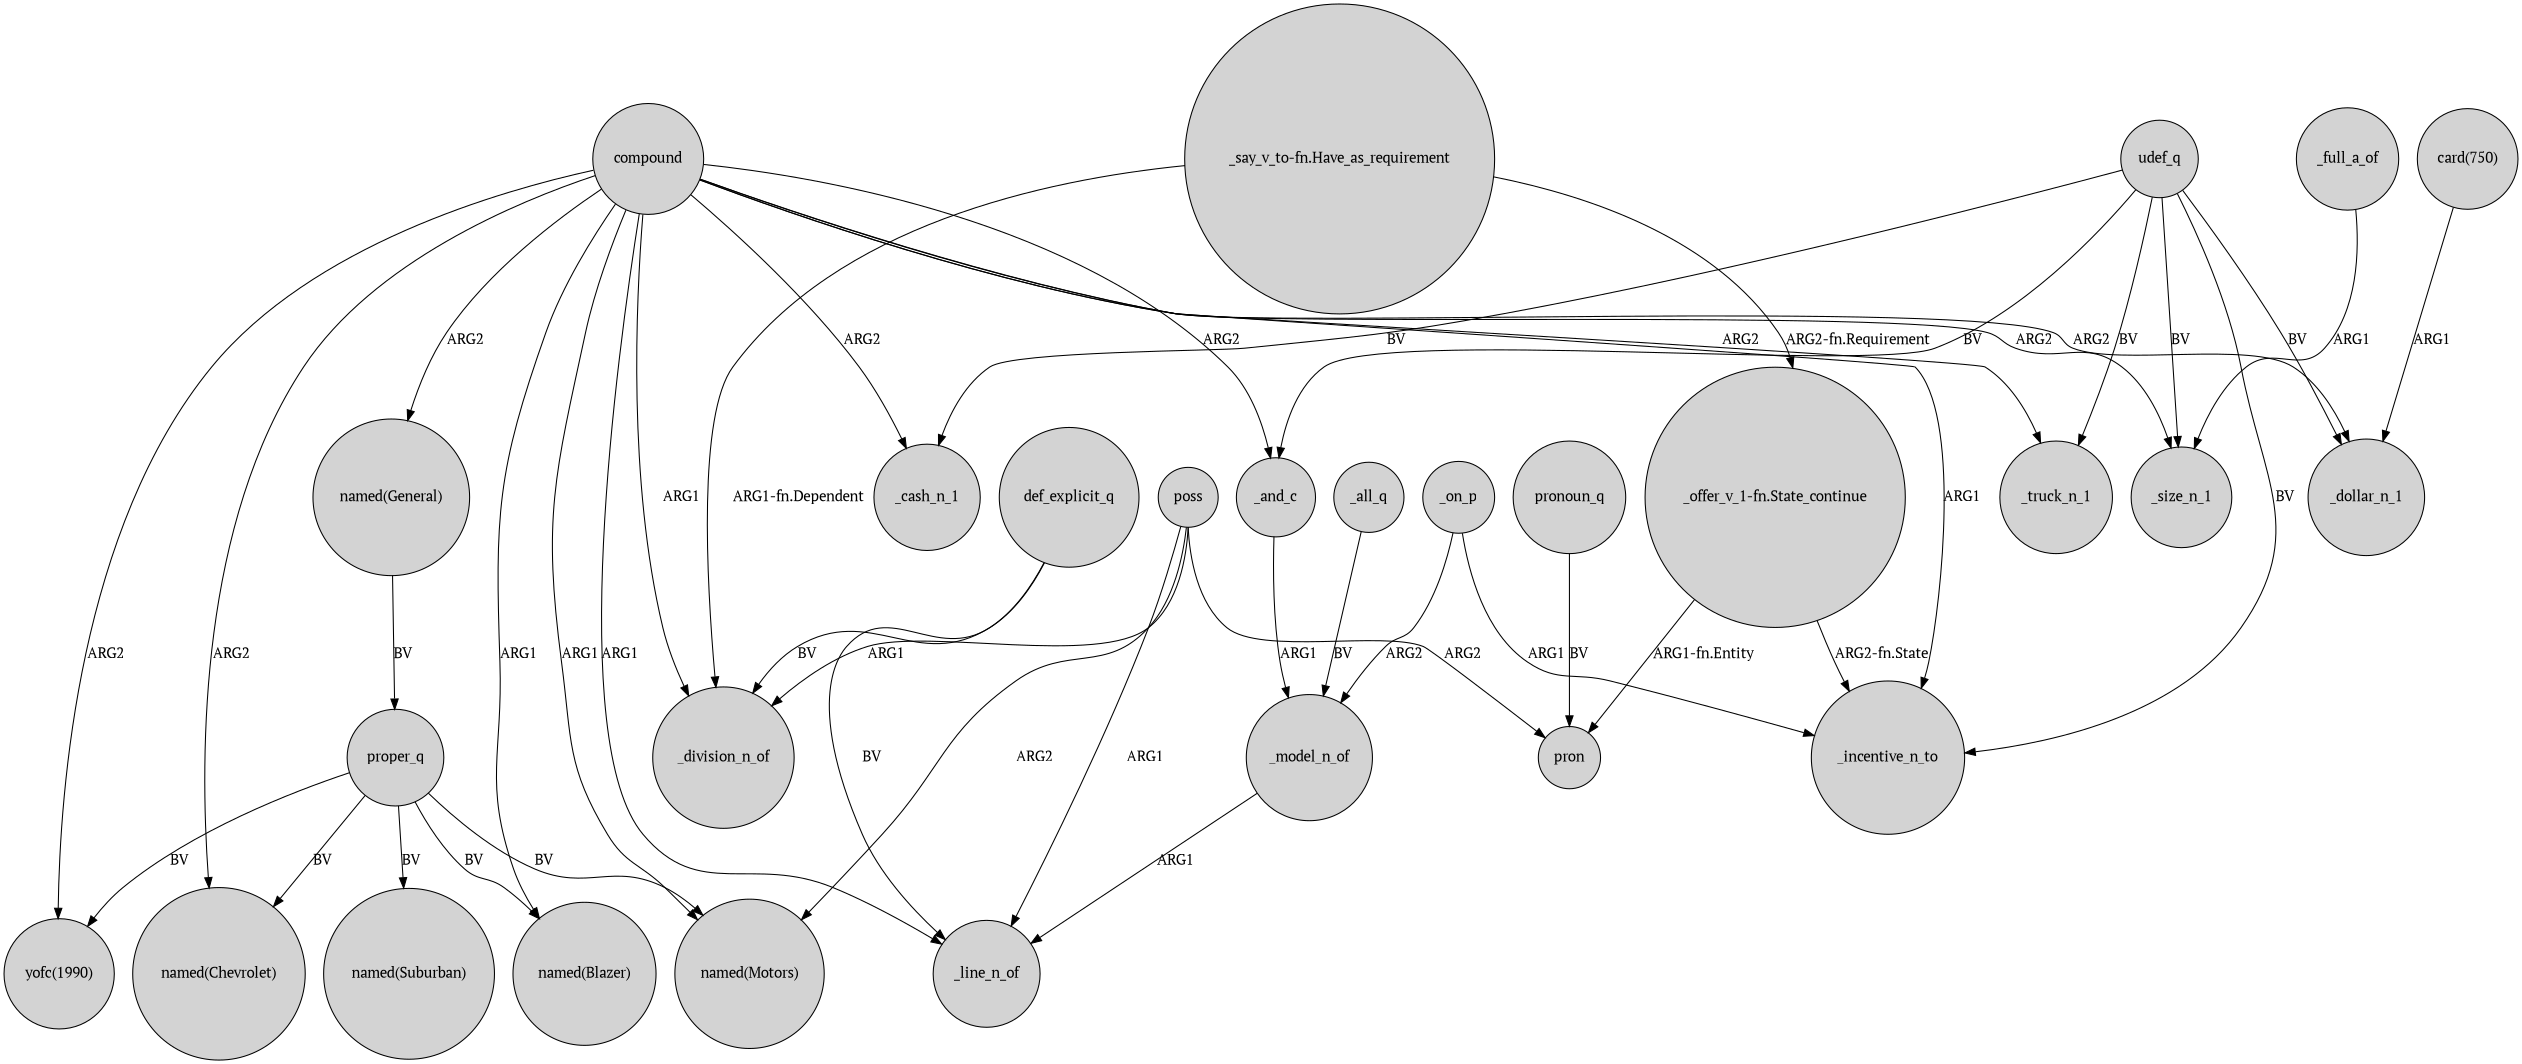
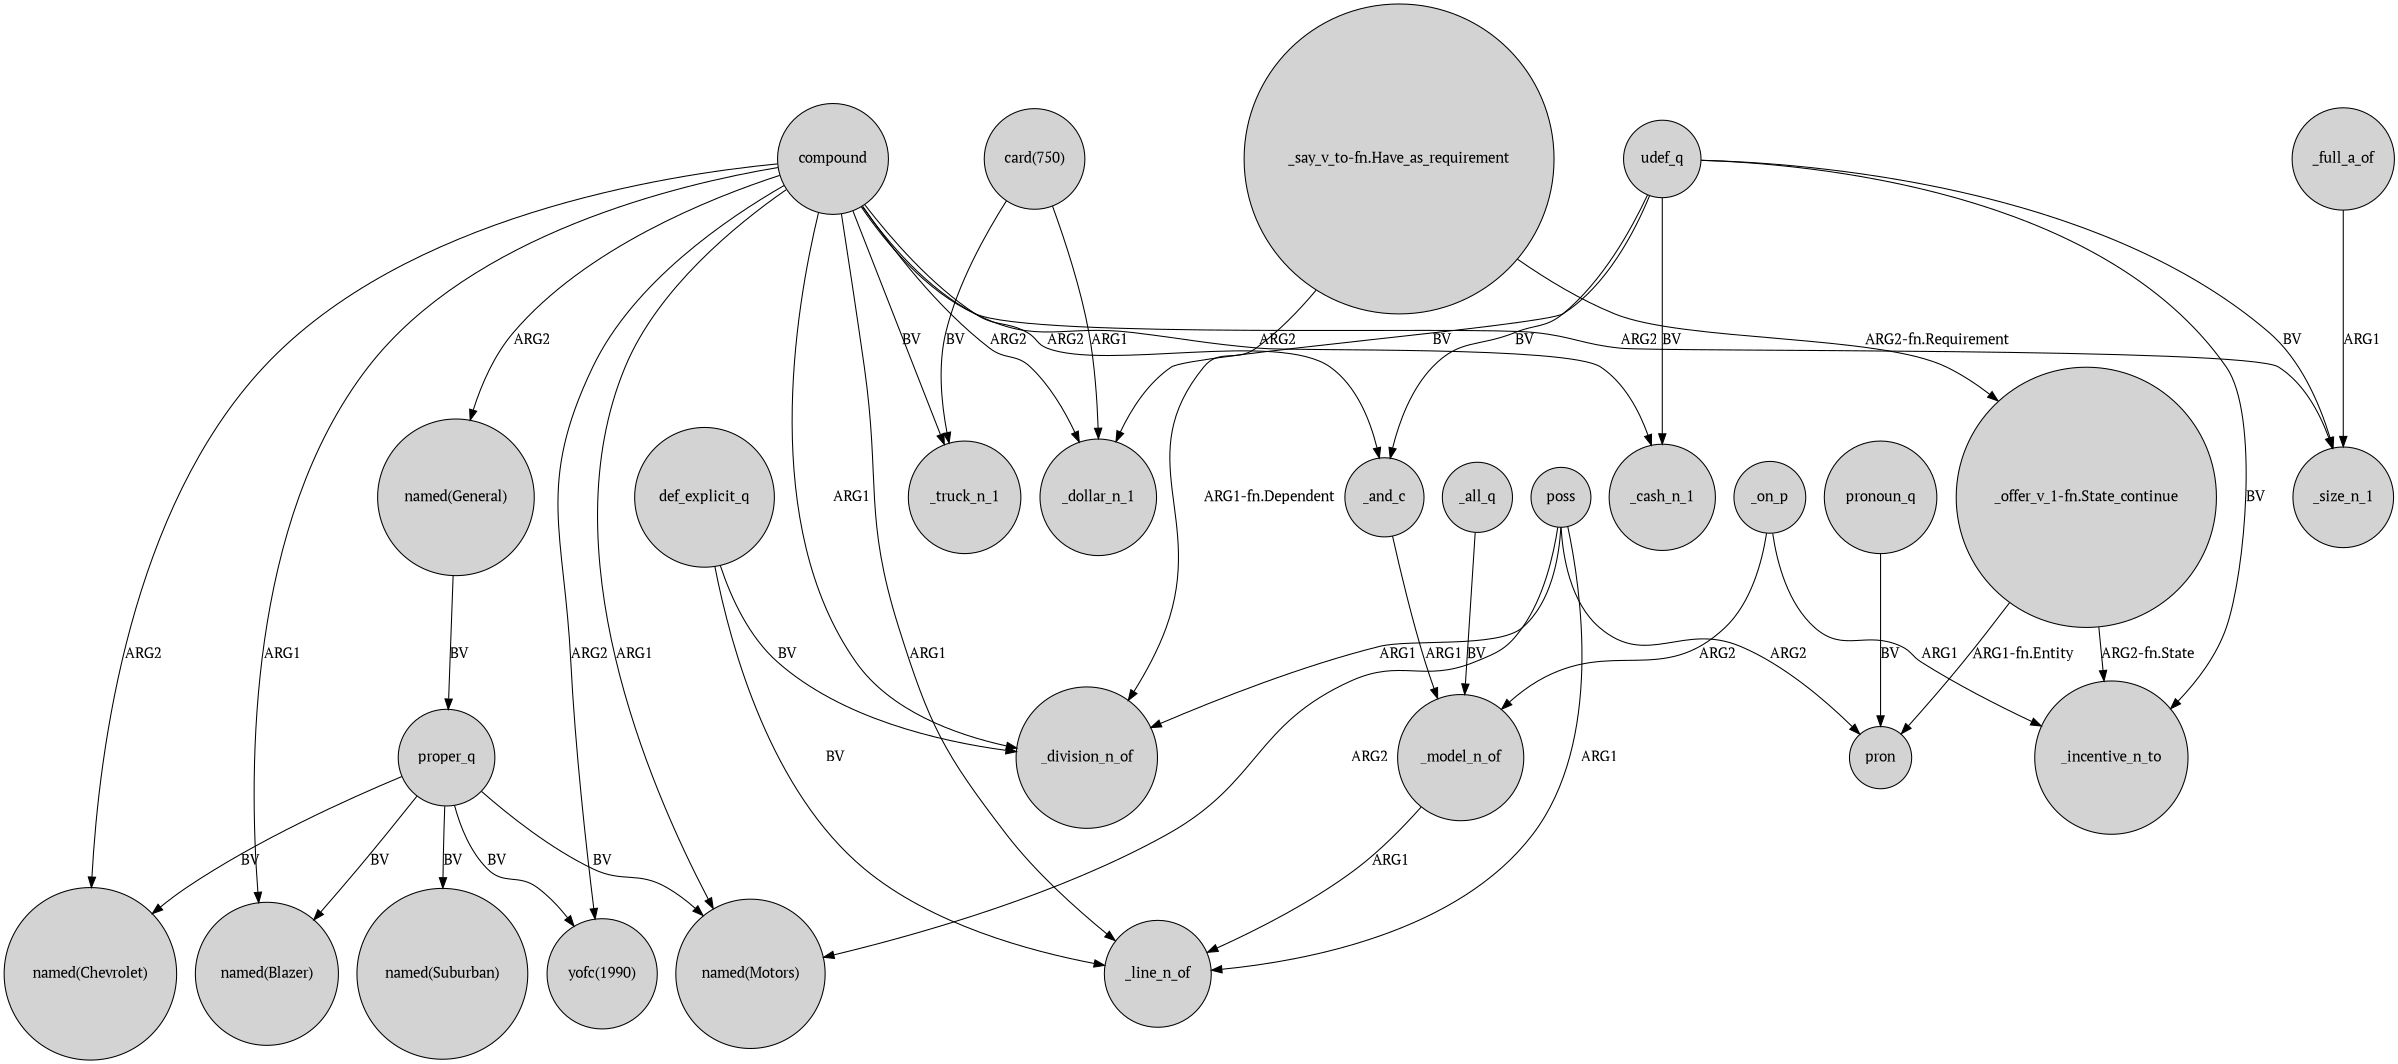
edge "udef_q" -> "_truck_n_1": now "card(750)" -> "_truck_n_1"
edge "compound" -> "_incentive_n_to": removed, label "ARG1"
edge "compound" -> "_truck_n_1": label "ARG2" -> "BV"
